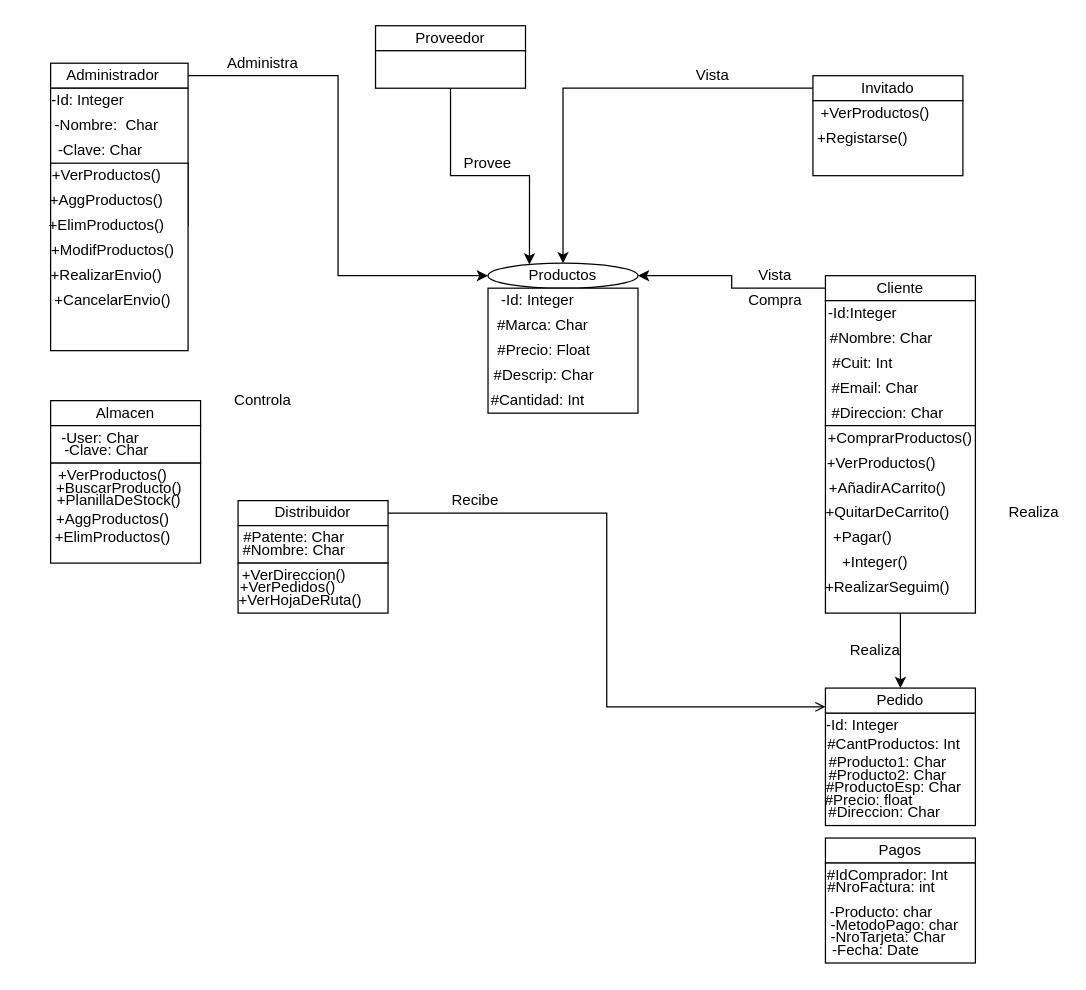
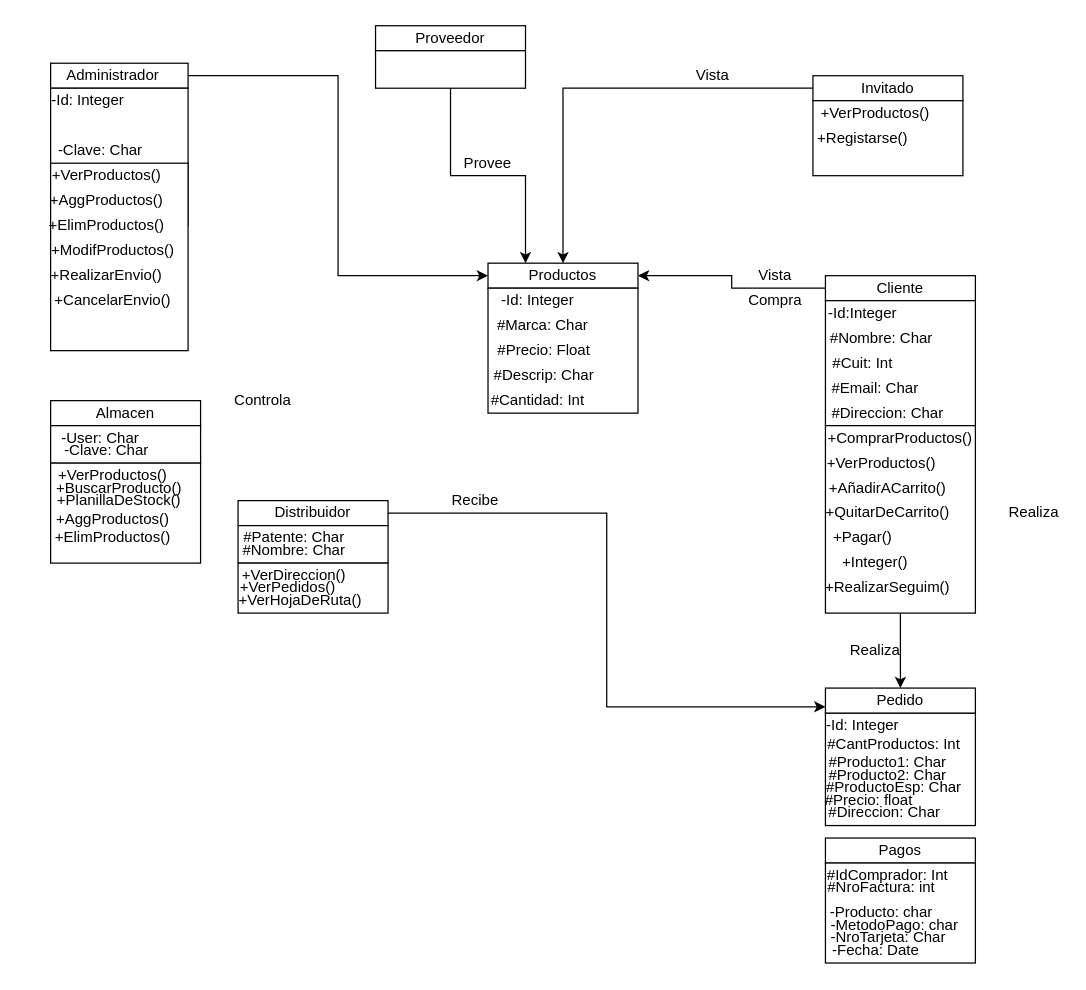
node "Administra": removed
node "-Nombre: Char": removed
node "Productos": shape ellipse -> rectangle
edge "Distribuidor" -> "Pedido": arrowhead open -> classic
